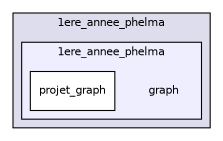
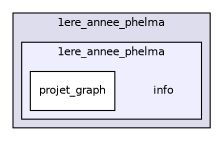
node "graph": label "graph" -> "info"
